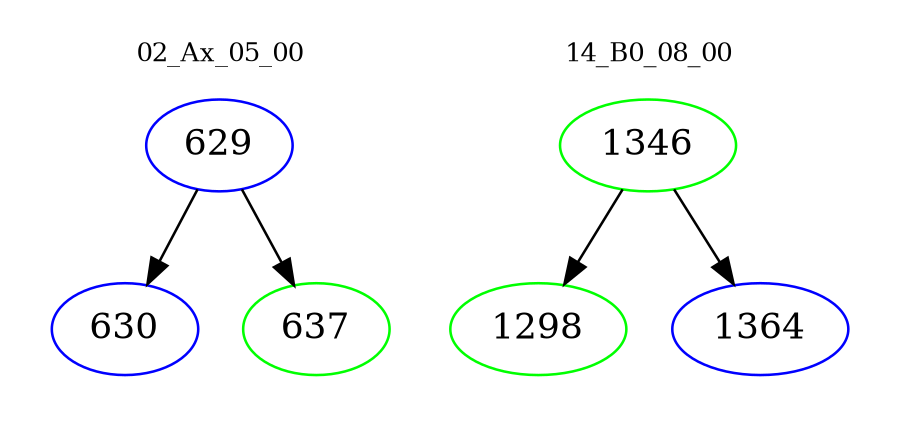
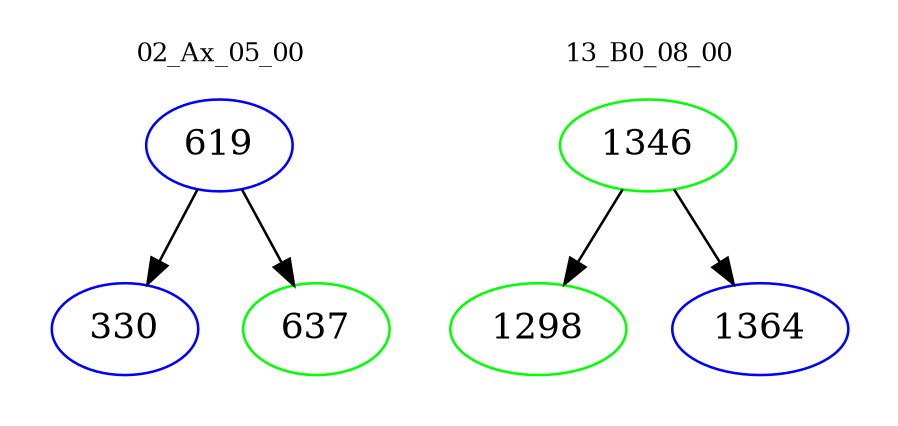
cluster "14_B0_08_00": label "14_B0_08_00" -> "13_B0_08_00"
node "629": label "629" -> "619"
node "630": label "630" -> "330"
